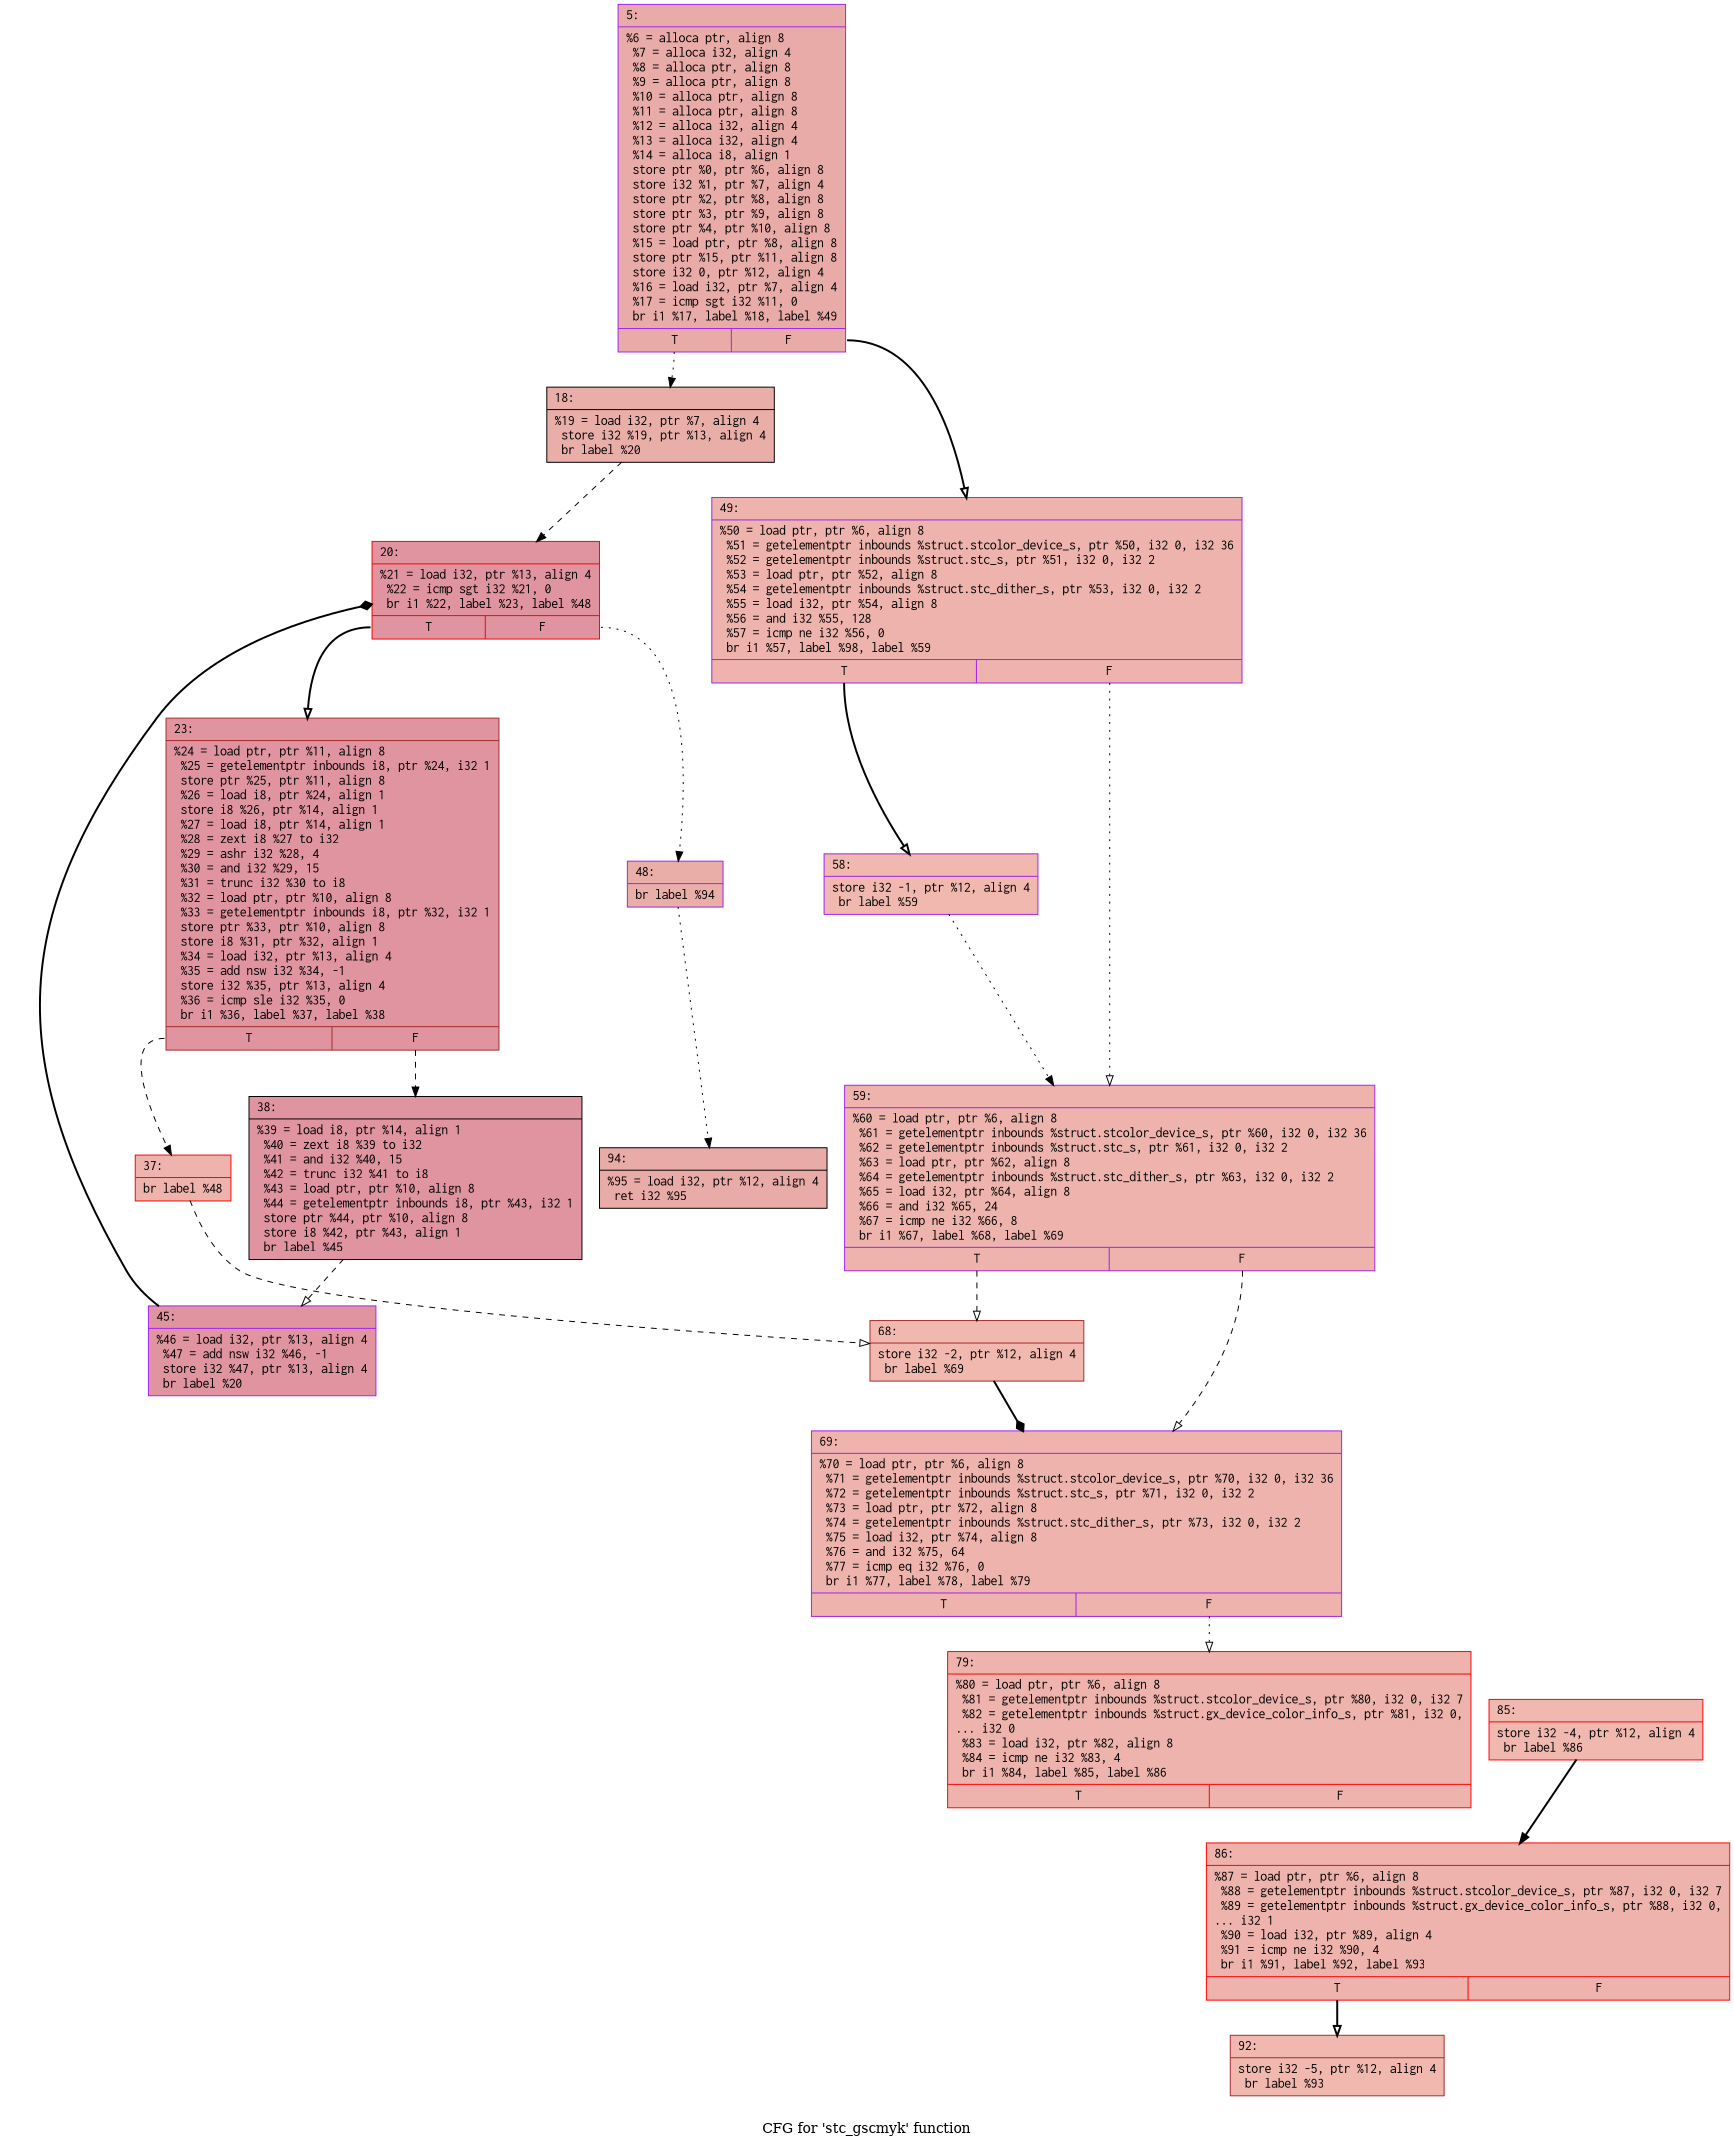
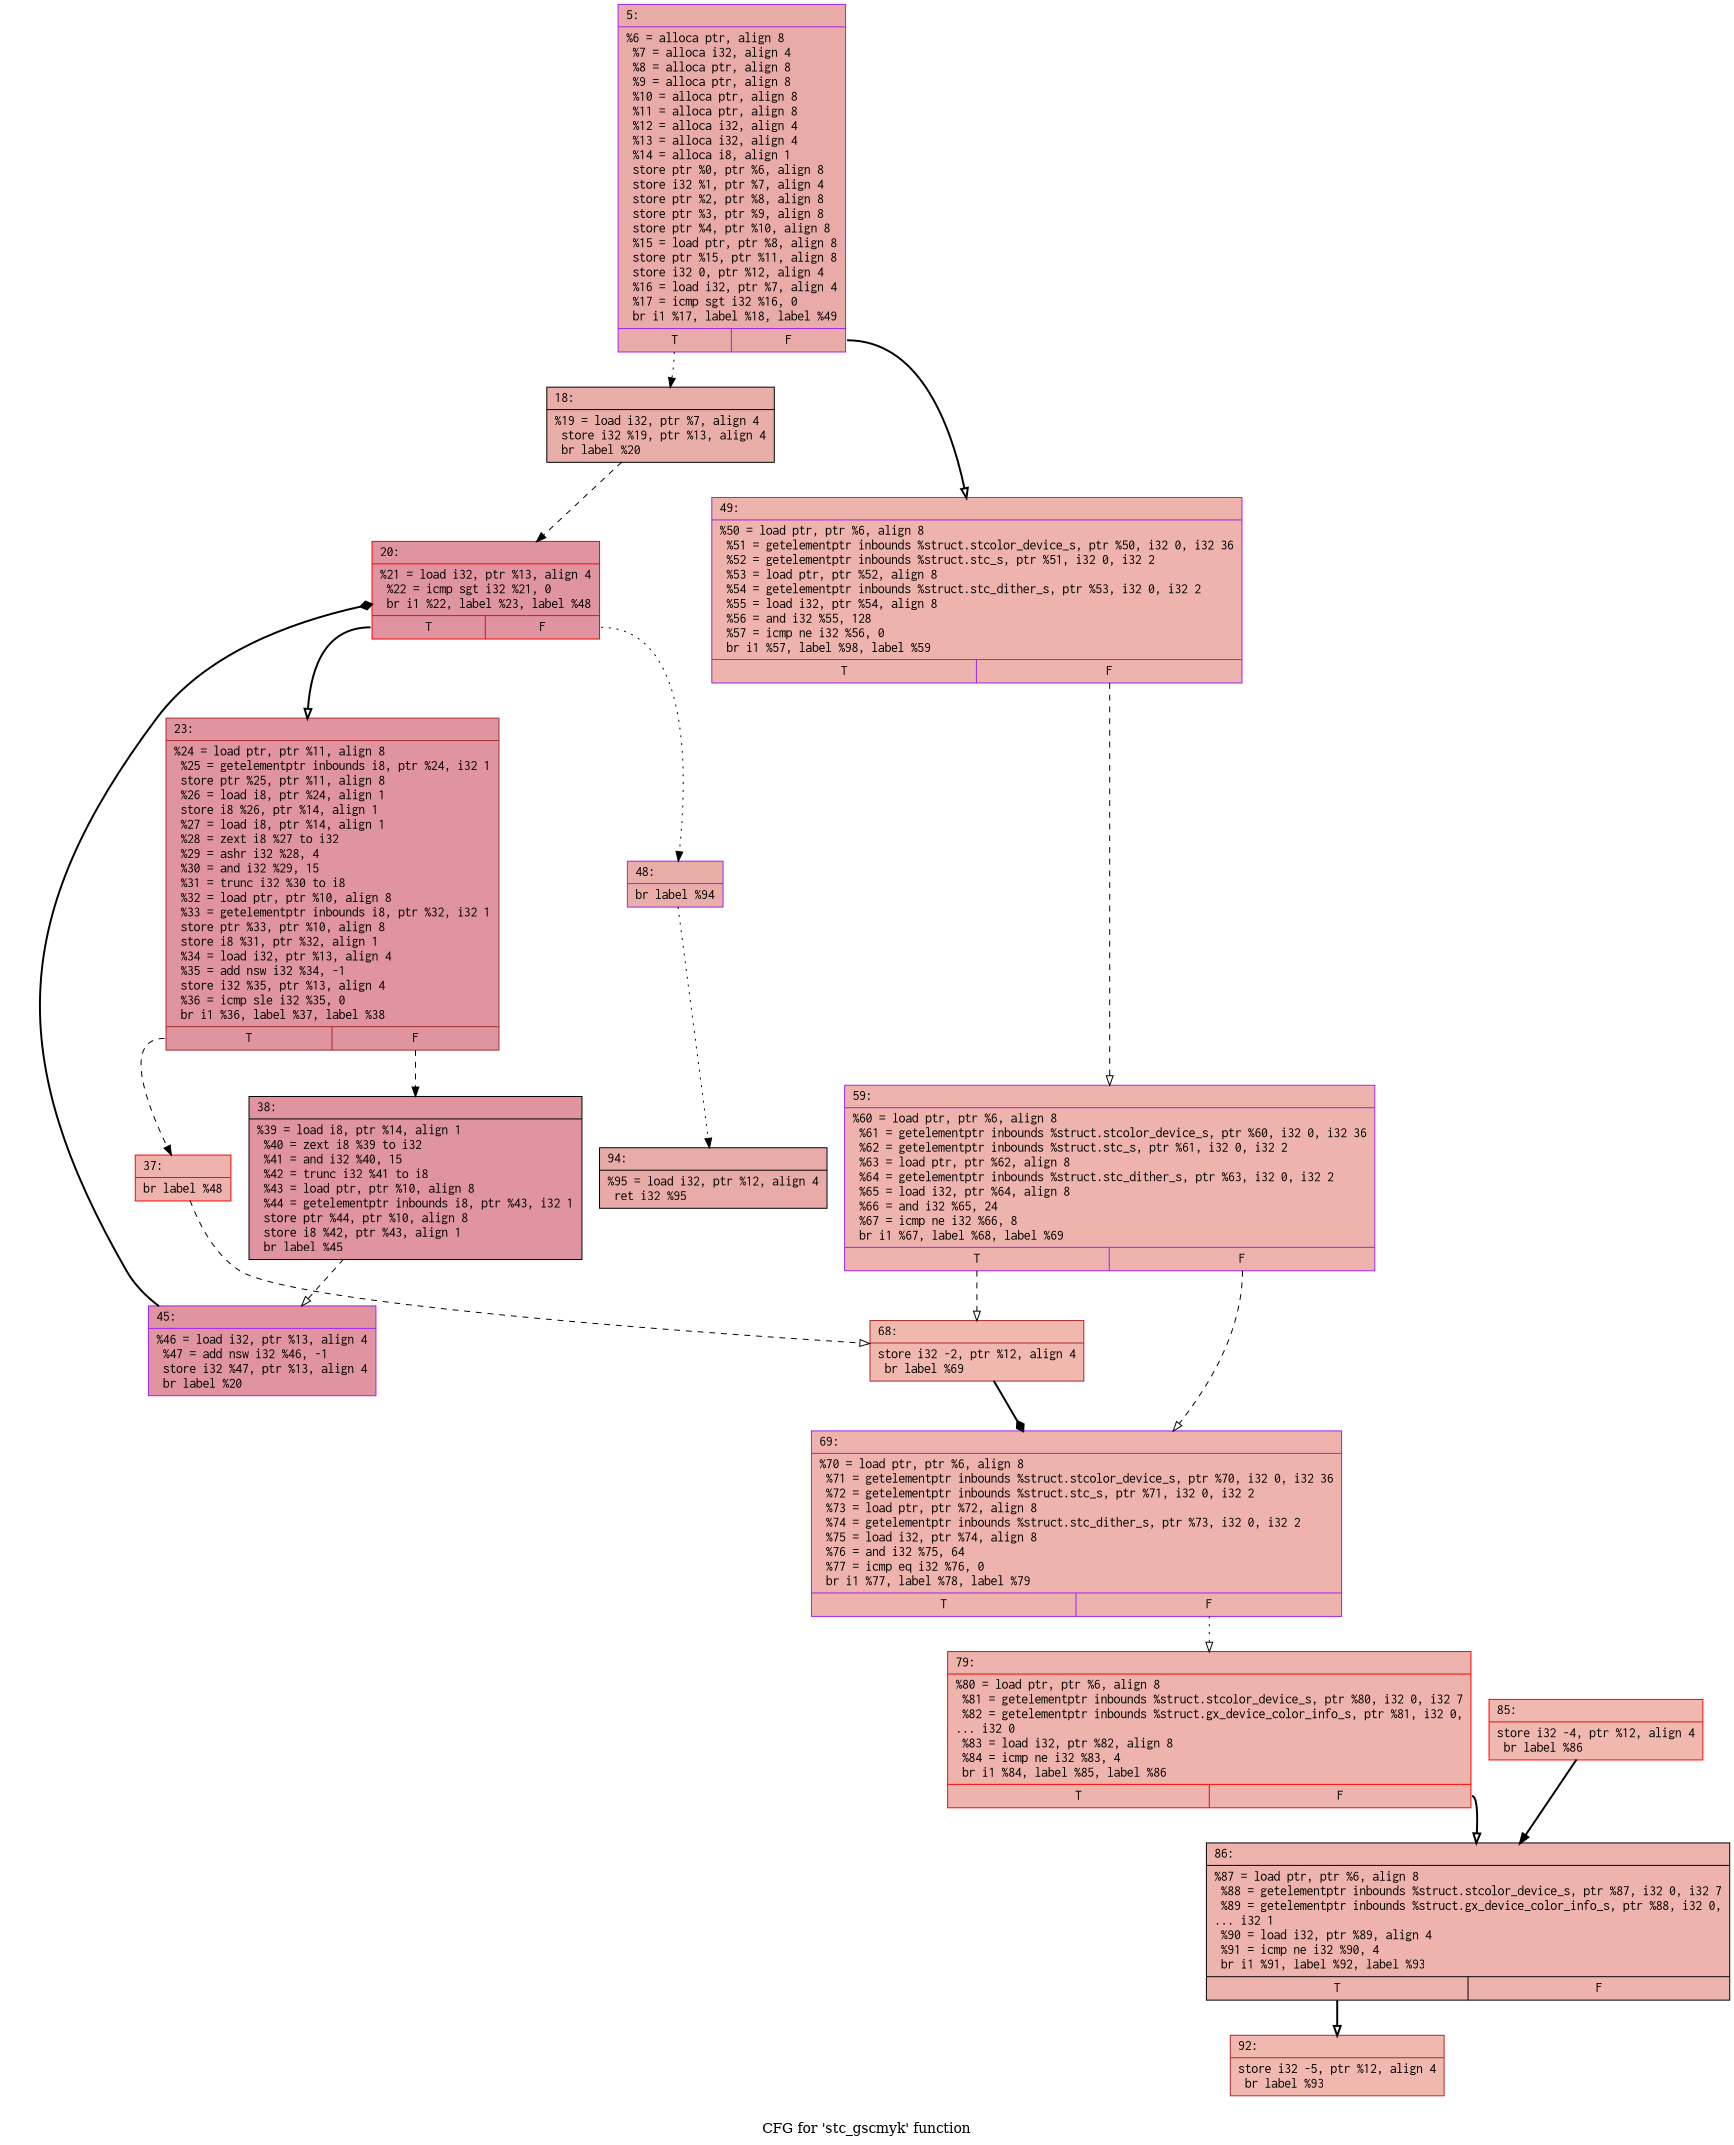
node "5:": text "%17 = icmp sgt i32 %11, 0" -> "%17 = icmp sgt i32 %16, 0"
edge "49:" -> "59:": style dotted -> dashed
node "58:": removed
edge "79:" -> "86:": added
node "86:": color red -> black
